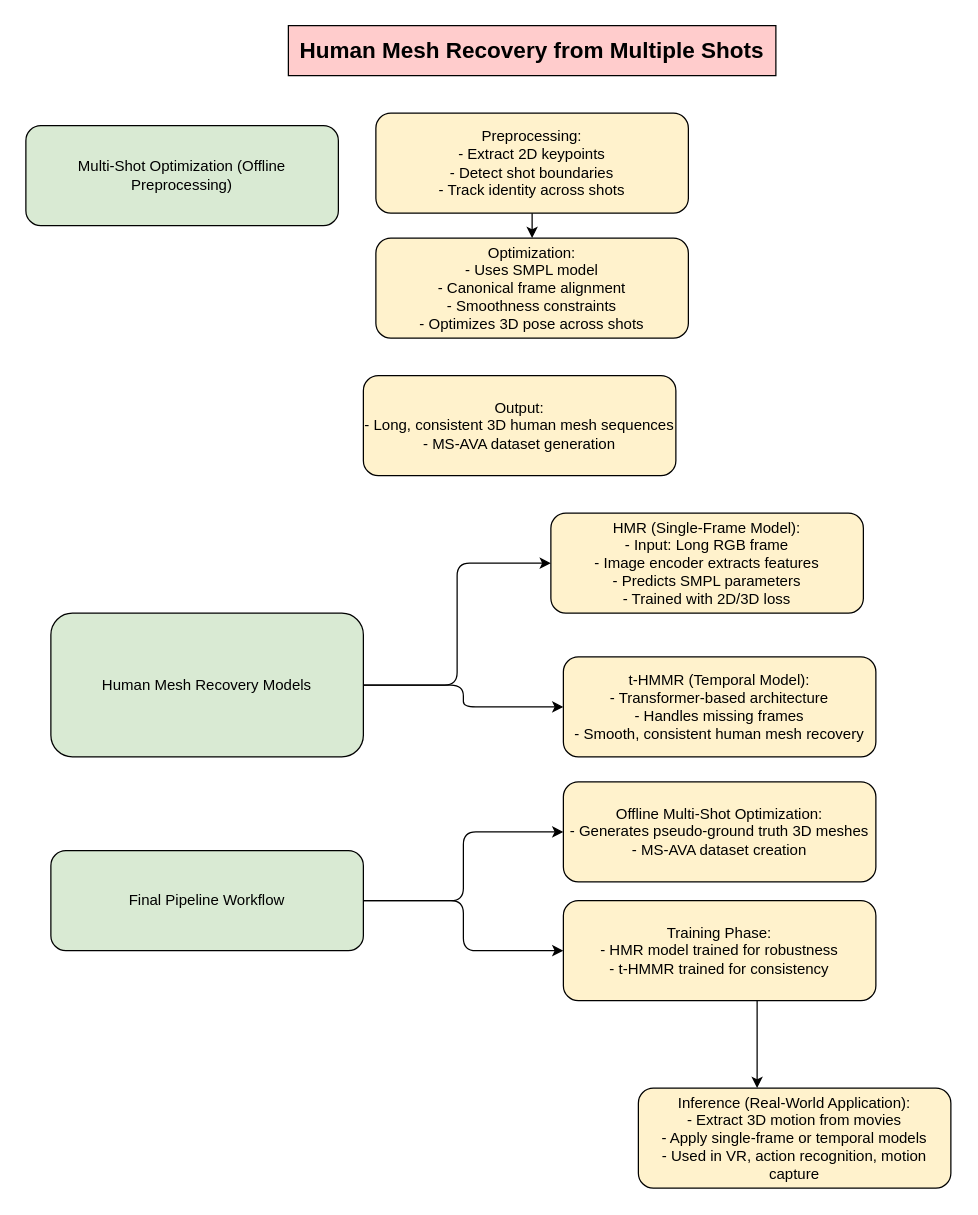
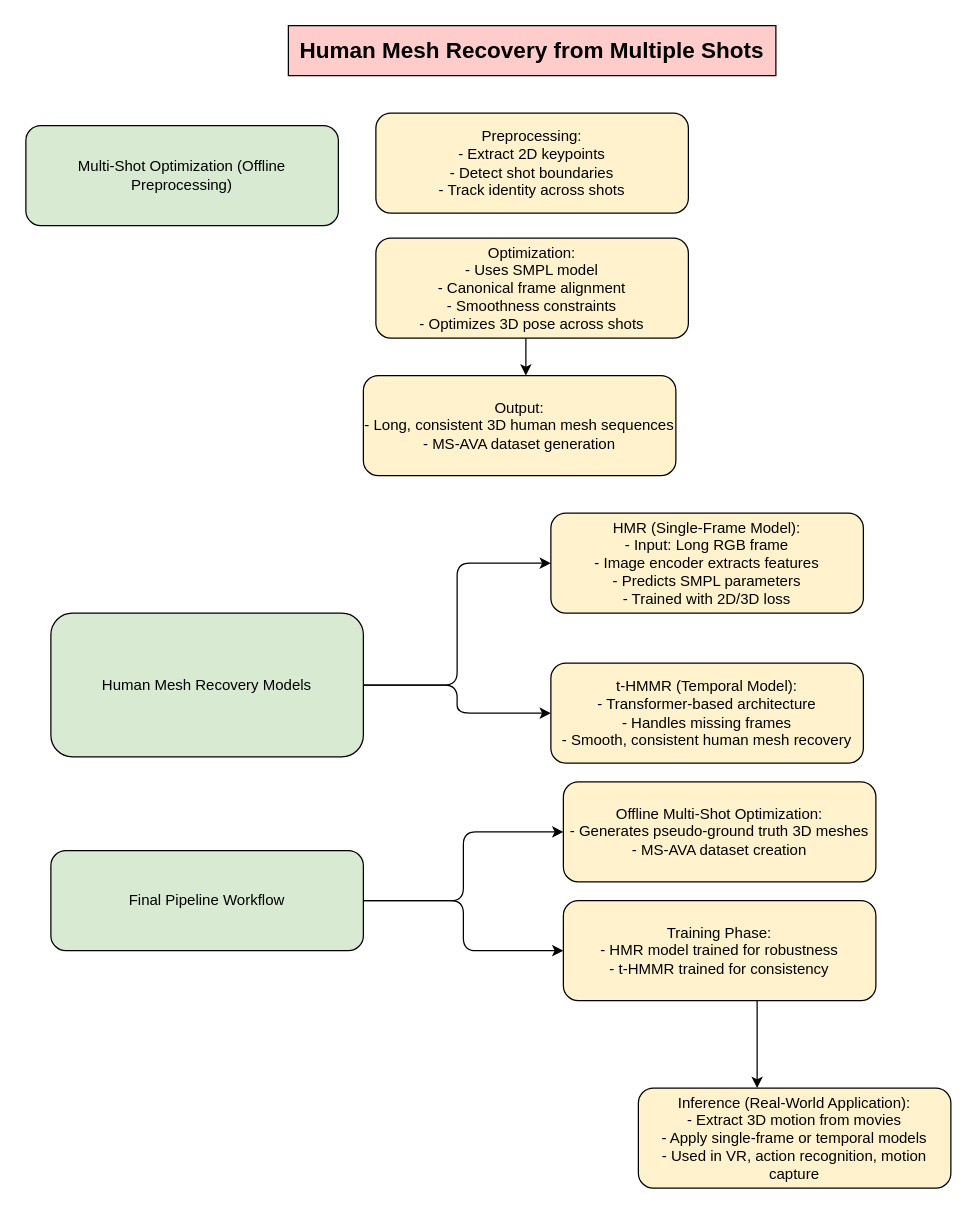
edge "Preprocessing: - Extract 2D keypoints - Detect shot boundaries - Track identity across shots" -> "Optimization: - Uses SMPL model - Canonical frame alignment - Smoothness constraints - Optimizes 3D pose across shots": removed
edge "Optimization: - Uses SMPL model - Canonical frame alignment - Smoothness constraints - Optimizes 3D pose across shots" -> "Output: - Long, consistent 3D human mesh sequences - MS-AVA dataset generation": added
node "t-HMMR (Temporal Model): - Transformer-based architecture - Handles missing frames - Smooth, consistent human mesh recovery": moved (719, 707) -> (707, 713)
